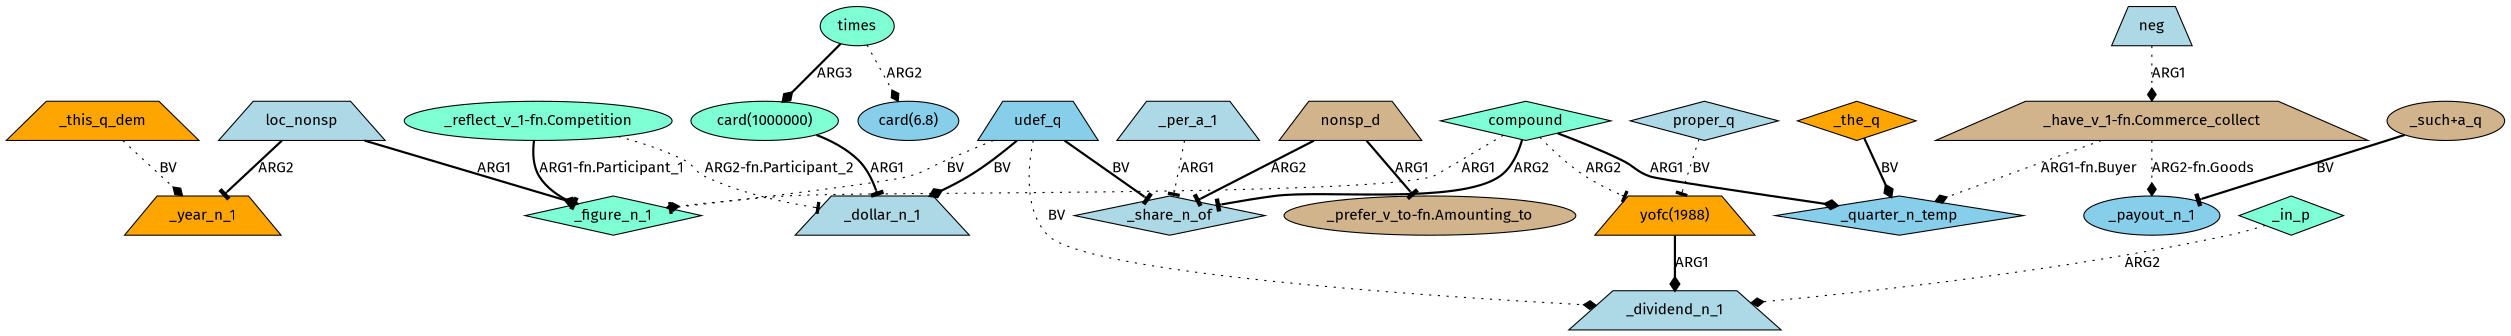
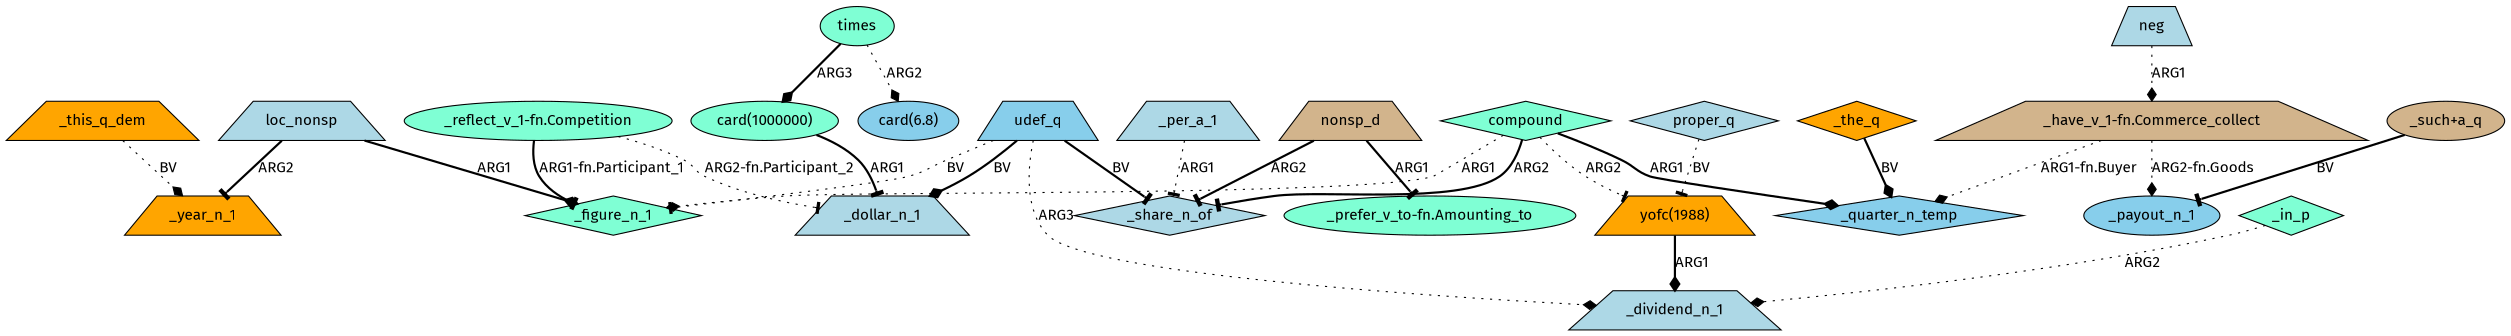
edge "udef_q" -> "_dividend_n_1": label "BV" -> "ARG3"
node "_prefer_v_to-fn.Amounting_to": fillcolor tan -> aquamarine
